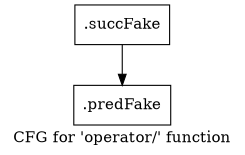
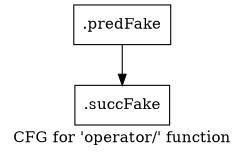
edge ".succFake" -> ".predFake": reversed
